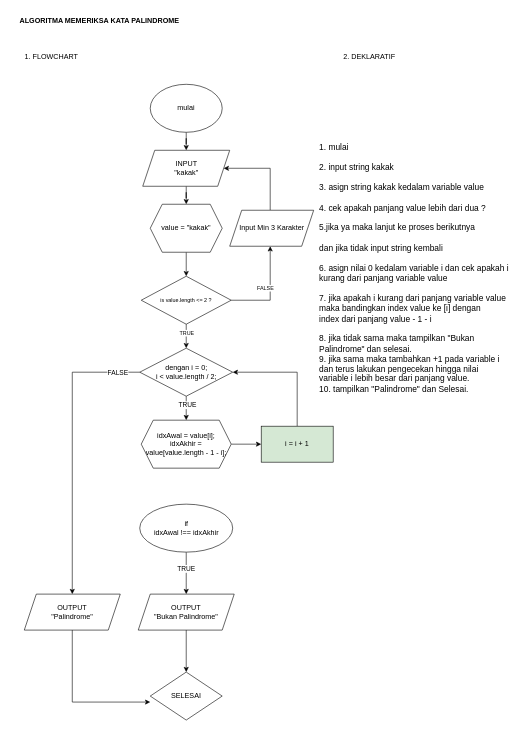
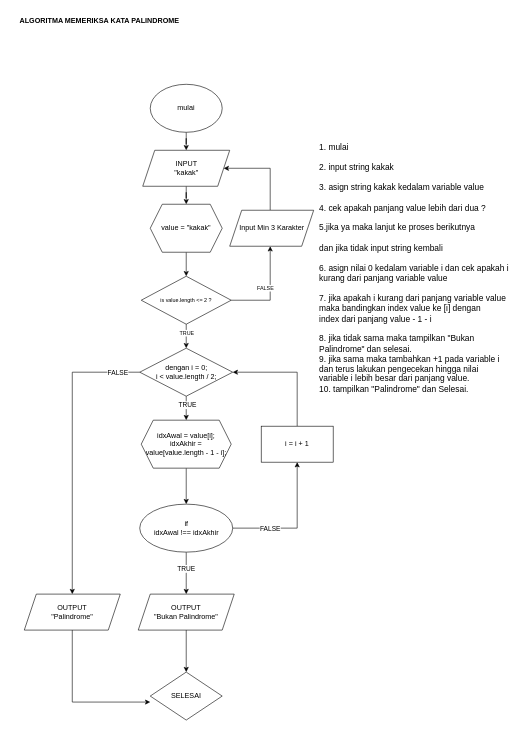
node "1. FLOWCHART": removed
node "2. DEKLARATIF": removed
edge "idxAwal = value[i]; idxAkhir = value[value.length - 1 - i];" -> "i = i + 1": now "idxAwal = value[i]; idxAkhir = value[value.length - 1 - i];" -> "if idxAwal !== idxAkhir"
node "i = i + 1": fillcolor #d5e8d4 -> #ffffff
edge "if idxAwal !== idxAkhir" -> "i = i + 1": added, label "FALSE"
